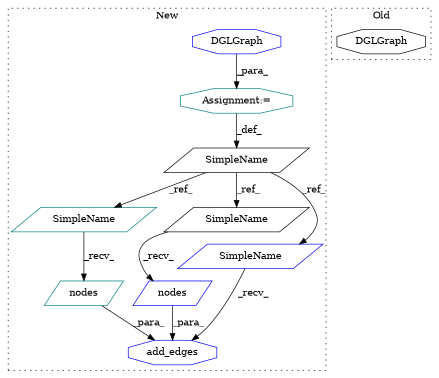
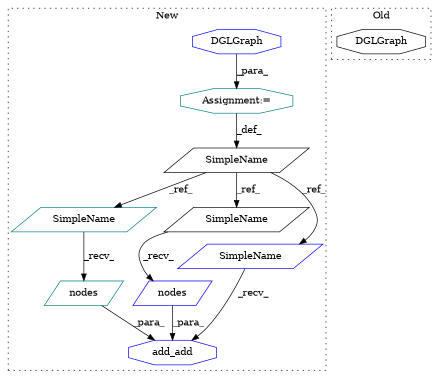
node "add_edges": label "add_edges" -> "add_add"
